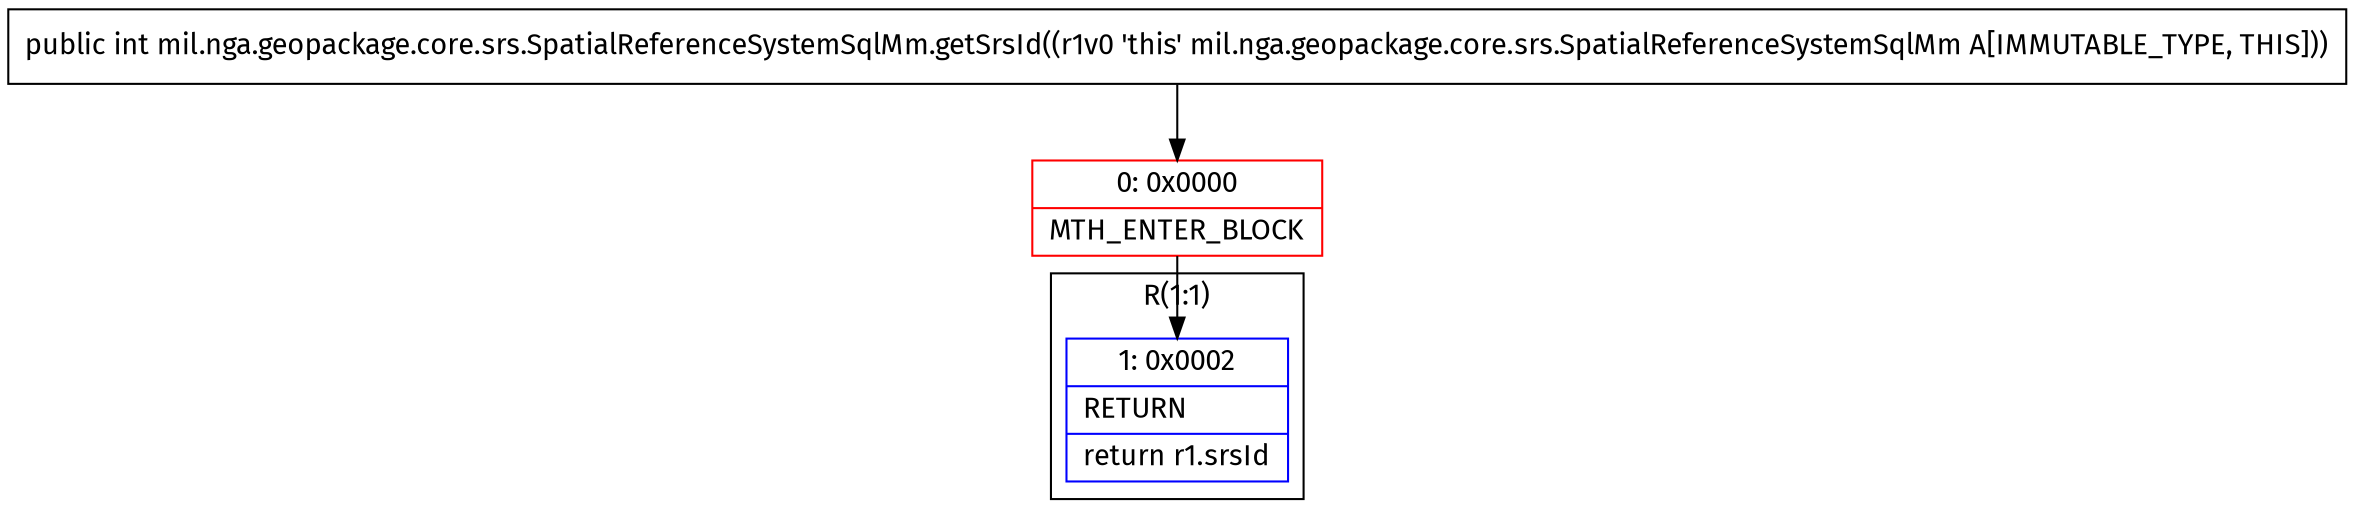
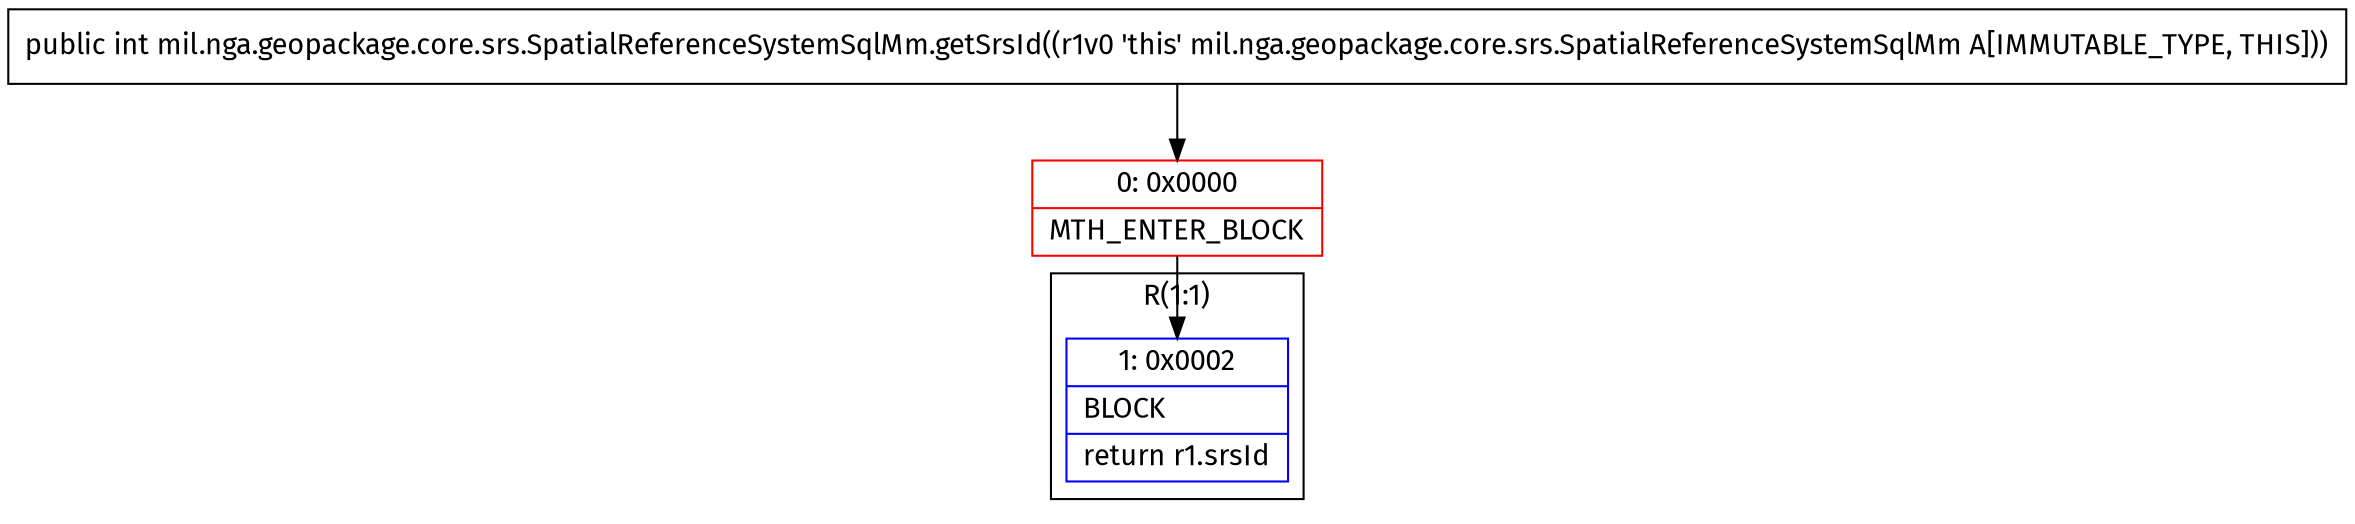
node "1: 0x0002": text "RETURN" -> "BLOCK"
